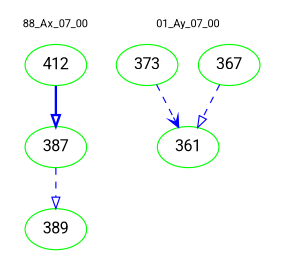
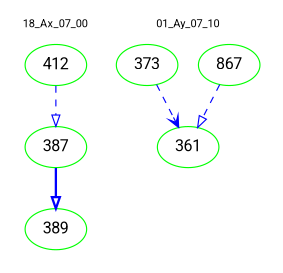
cluster "88_Ax_07_00": label "88_Ax_07_00" -> "18_Ax_07_00"
cluster "01_Ay_07_00": label "01_Ay_07_00" -> "01_Ay_07_10"
node "367": label "367" -> "867"
edge "412" -> "387": style bold -> dashed
edge "387" -> "389": style dashed -> bold
